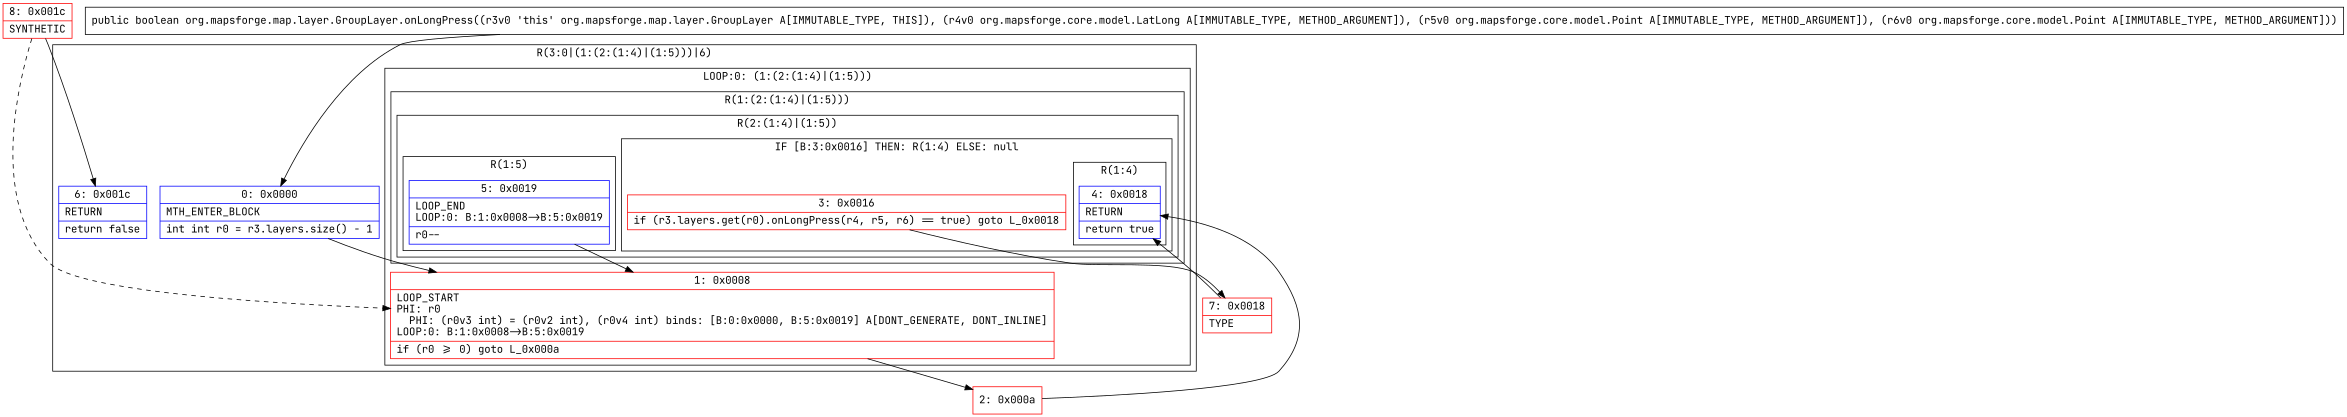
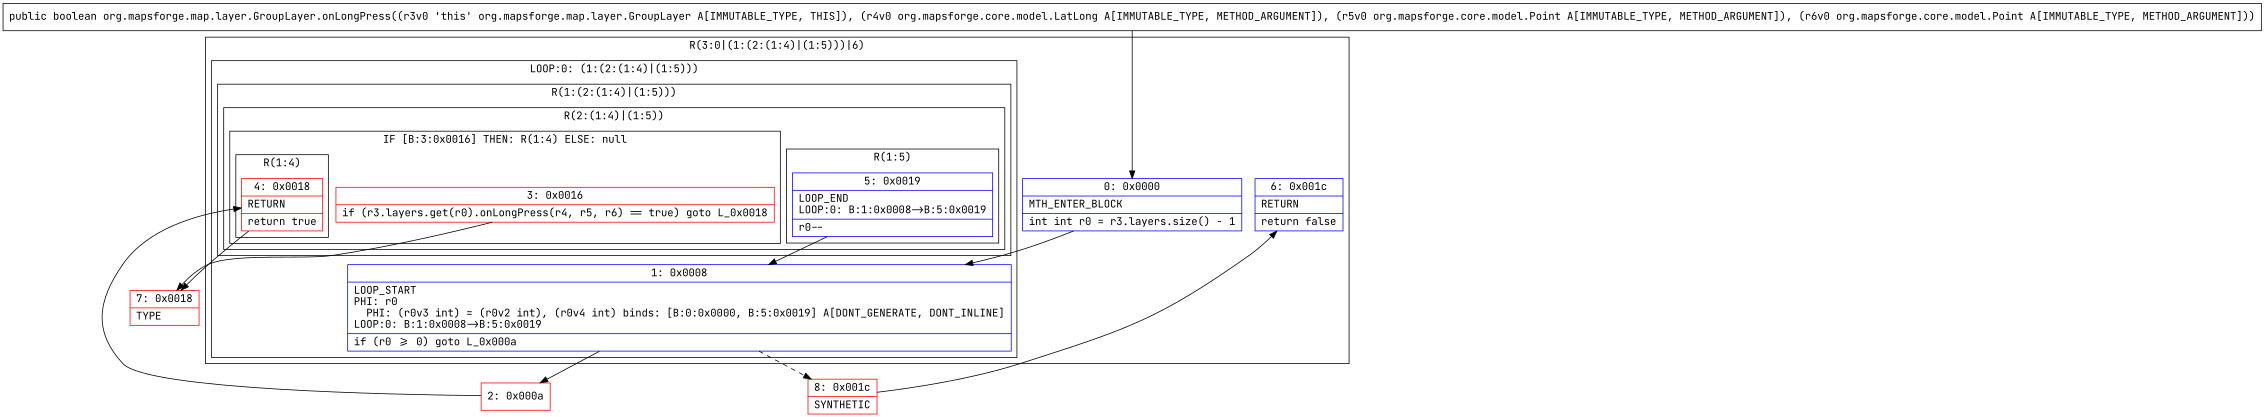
node "4: 0x0018": color blue -> red
edge "7: 0x0018" -> "4: 0x0018": reversed
edge "8: 0x001c" -> "1: 0x0008": reversed
node "1: 0x0008": color red -> blue
